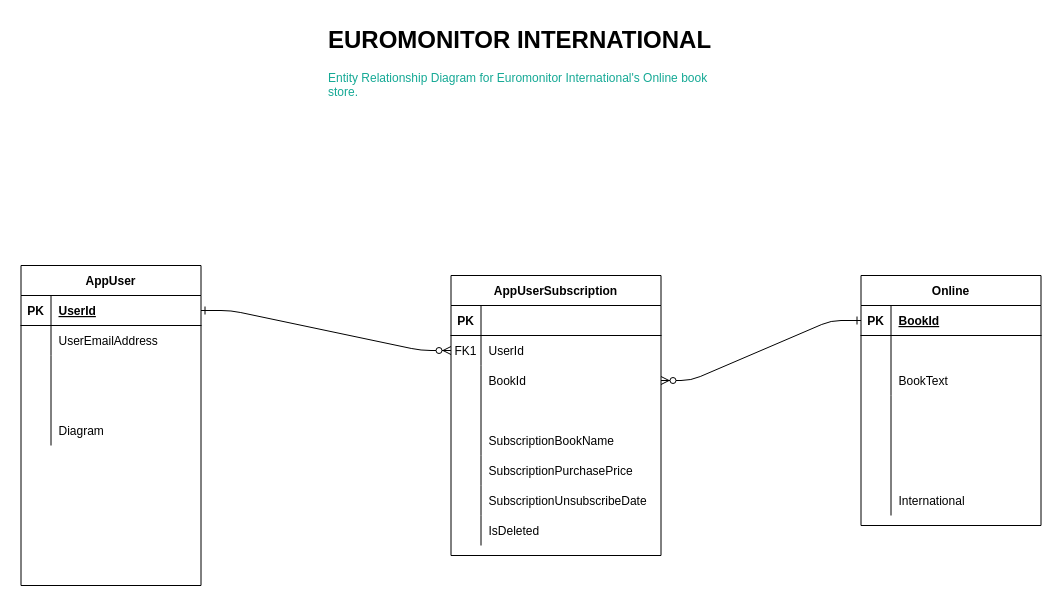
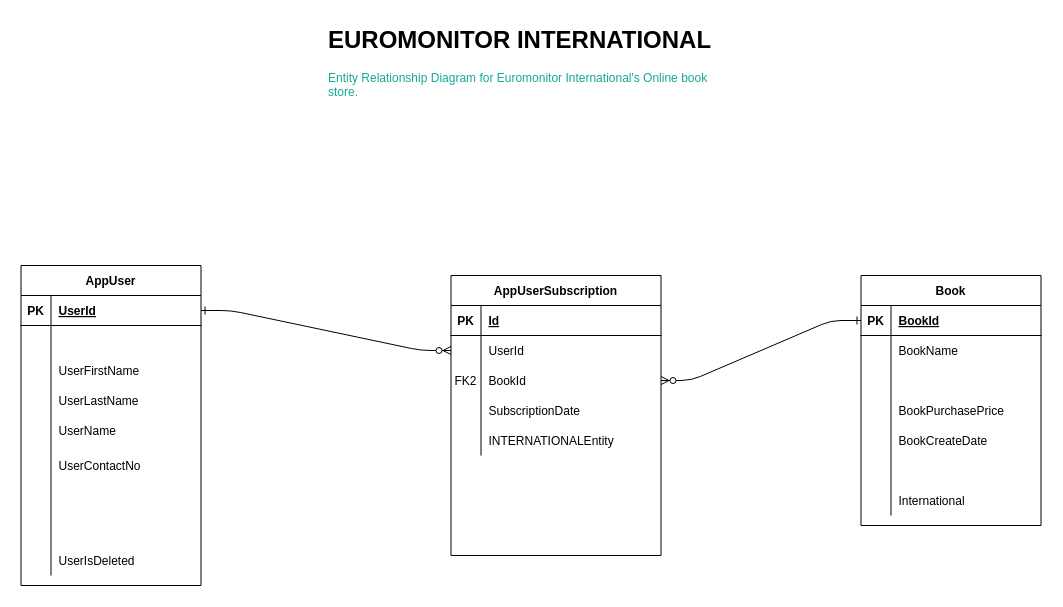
node "Online": label "Online" -> "Book"
node "Id": added
node "UserEmailAddress": removed
node "FK1": removed
node "BookName": added
node "UserFirstName": added
node "FK2": added
node "BookText": removed
node "UserLastName": added
node "SubscriptionDate": added
node "BookPurchasePrice": added
node "Diagram": label "Diagram" -> "UserName"
node "SubscriptionBookName": label "SubscriptionBookName" -> "INTERNATIONALEntity"
node "BookCreateDate": added
node "UserContactNo": added
node "SubscriptionPurchasePrice": removed
node "SubscriptionUnsubscribeDate": removed
node "IsDeleted": removed
node "UserIsDeleted": added
